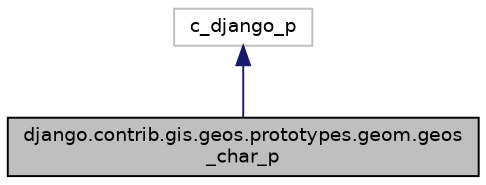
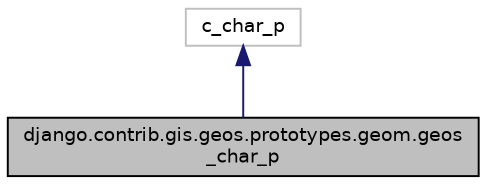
node "c_django_p": label "c_django_p" -> "c_char_p"
